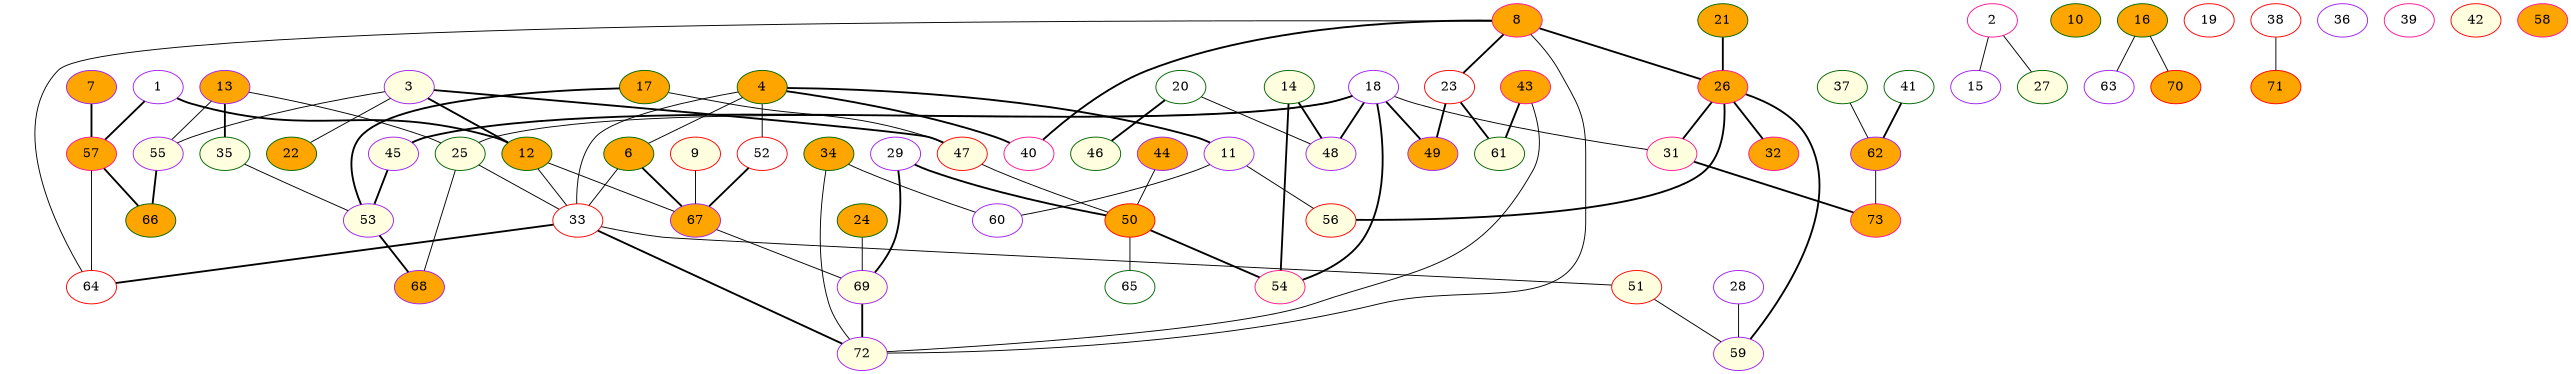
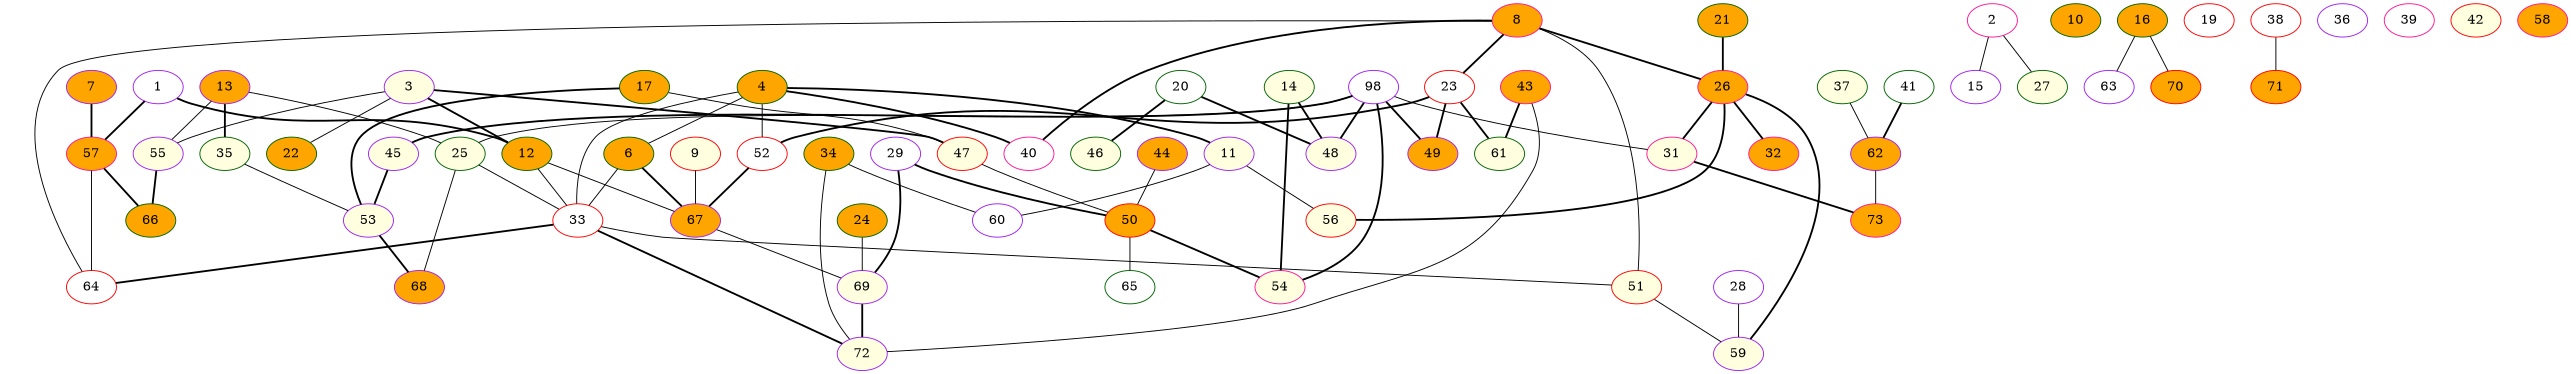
node "18": label "18" -> "98"
edge "20" -- "48": style solid -> bold
edge "23" -- "52": added
edge "8" -- "72": now "8" -- "51"
